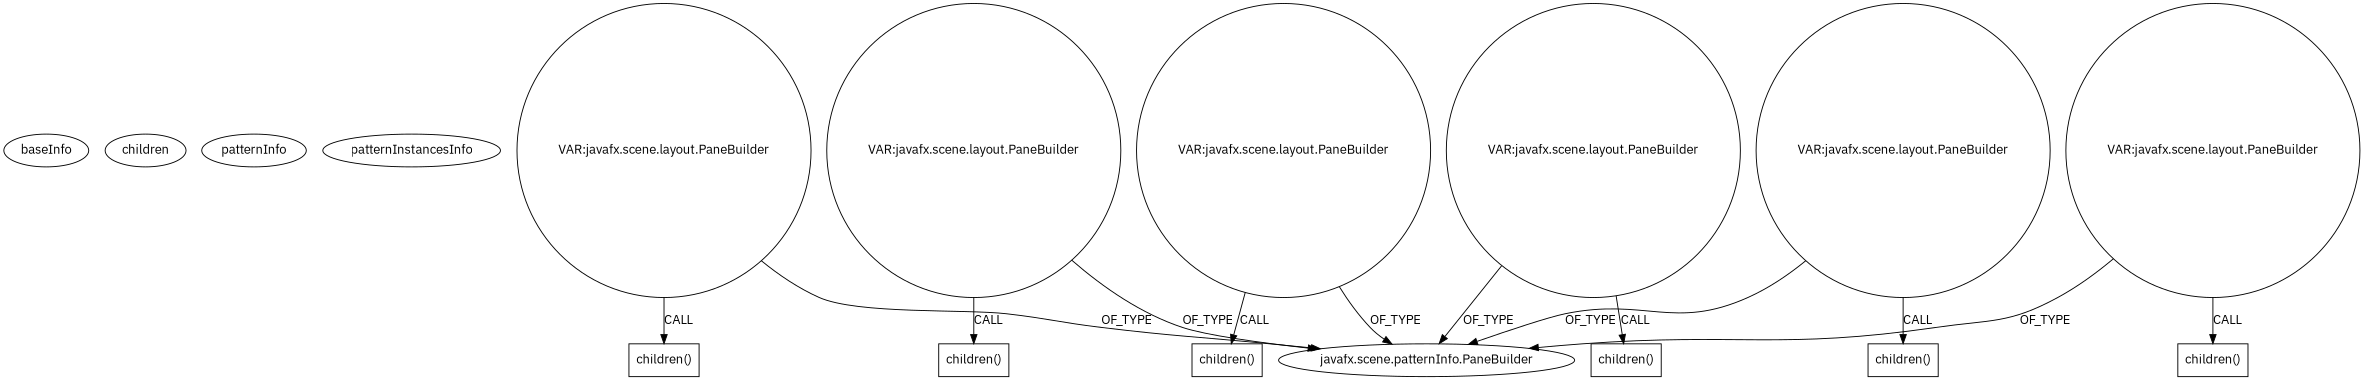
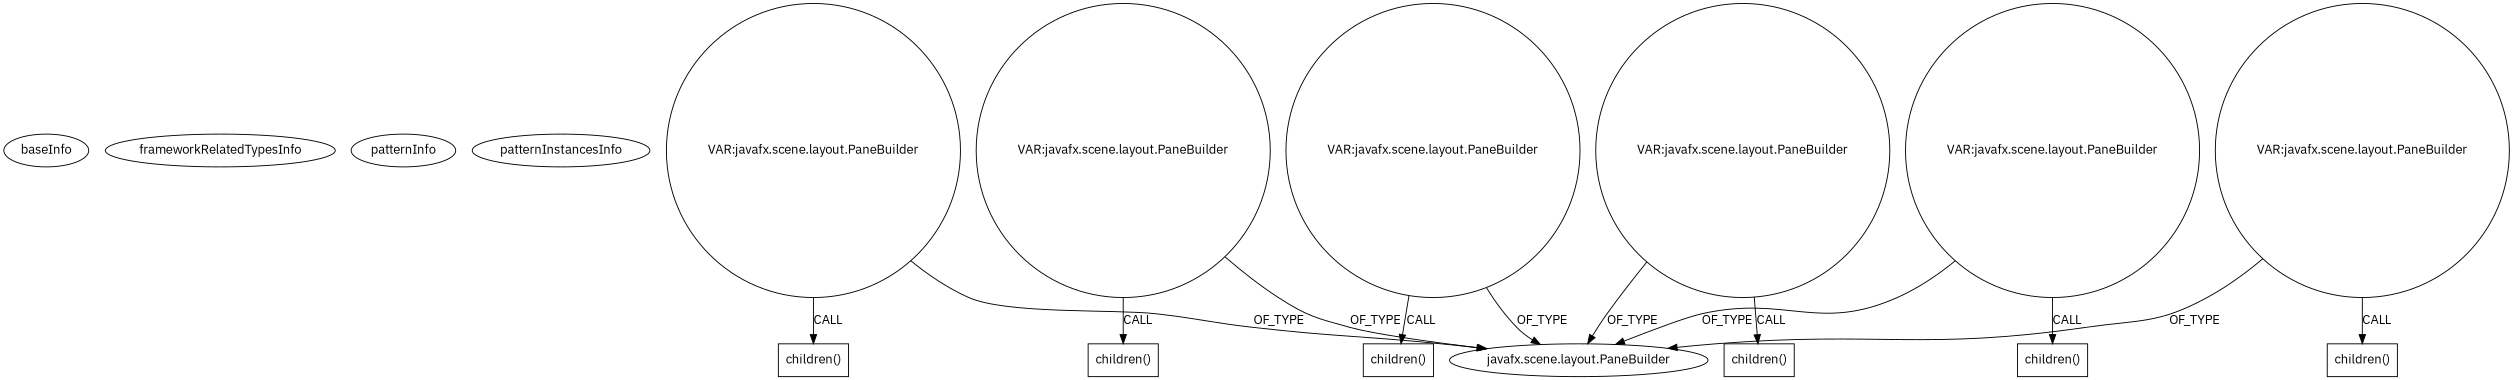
node "children": label "children" -> "frameworkRelatedTypesInfo"
node "javafx.scene.patternInfo.PaneBuilder": label "javafx.scene.patternInfo.PaneBuilder" -> "javafx.scene.layout.PaneBuilder"
